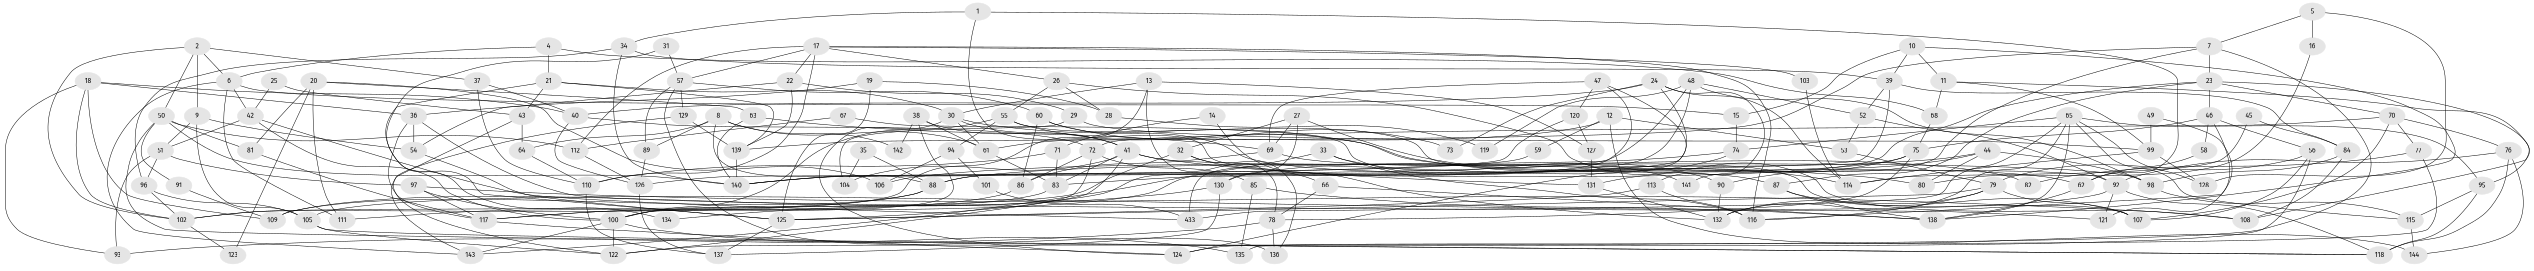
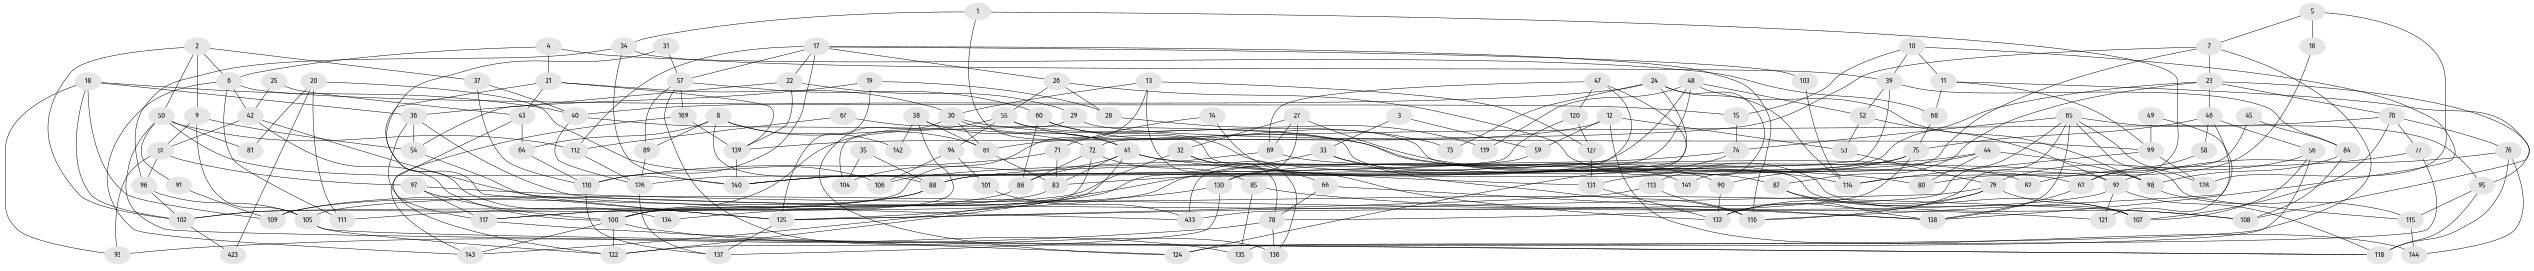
node "129": label "129" -> "169"
node "63": removed
node "3": added
edge "81" -- "117": removed
node "123": label "123" -> "423"
